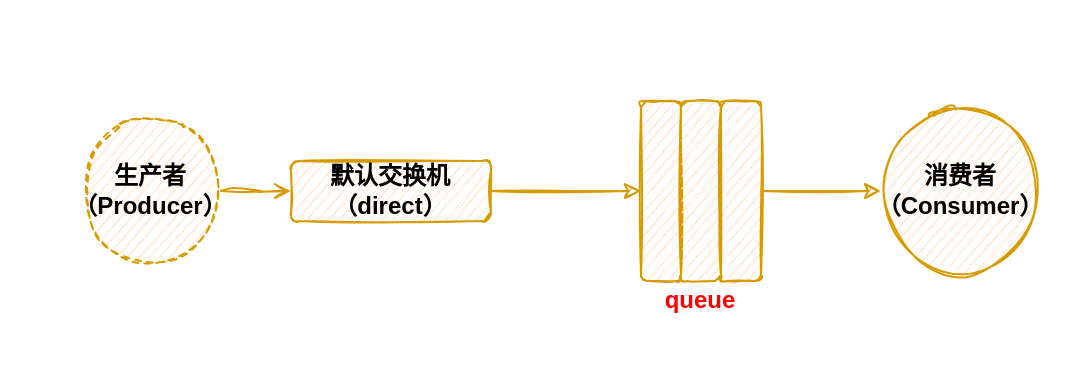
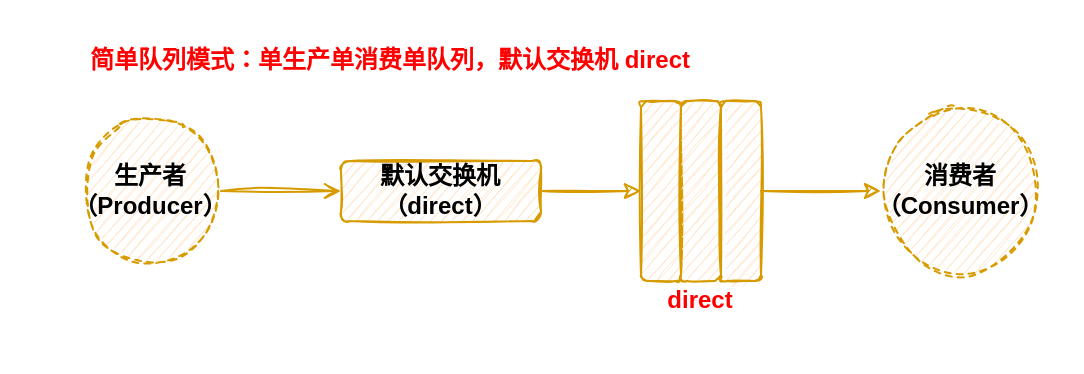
node "简单队列模式：单生产单消费单队列，默认交换机 direct": added
node "默认交换机 （direct）": moved (391, 191) -> (441, 191)
node "消费者 （Consumer）": style solid -> dashed
node "queue": label "queue" -> "direct"
